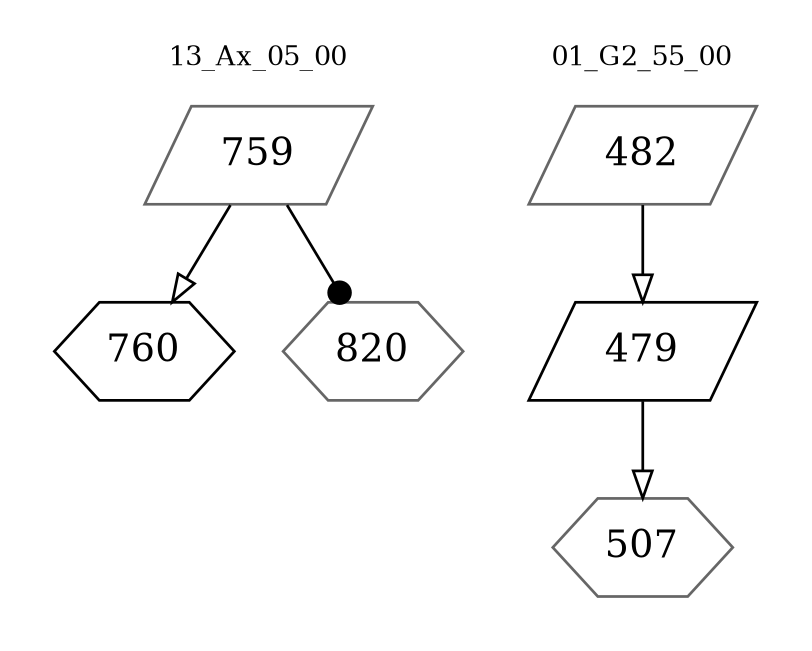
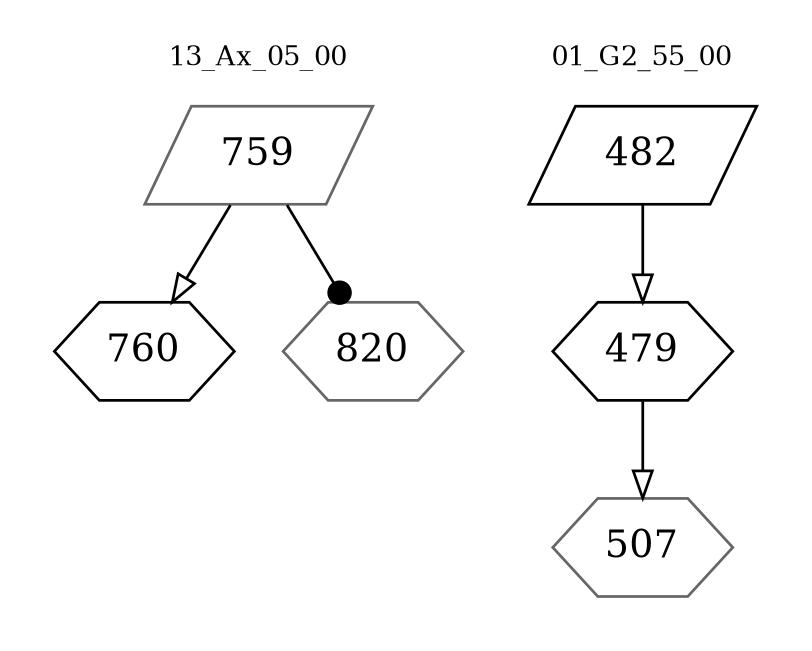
node "482": color gray40 -> black
node "479": shape parallelogram -> hexagon
